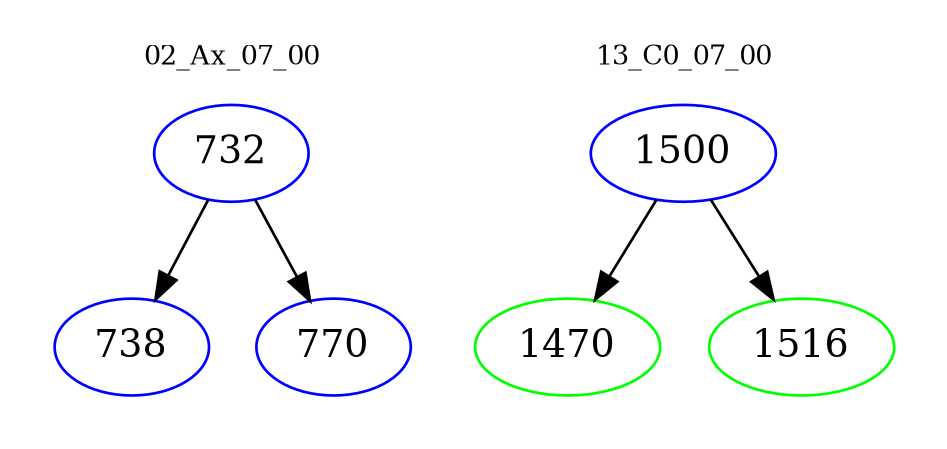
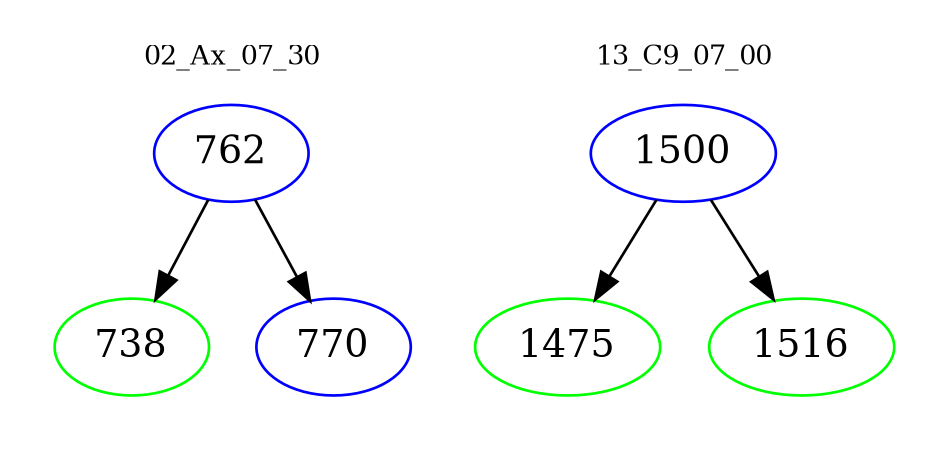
cluster "02_Ax_07_00": label "02_Ax_07_00" -> "02_Ax_07_30"
cluster "13_C0_07_00": label "13_C0_07_00" -> "13_C9_07_00"
node "732": label "732" -> "762"
node "738": color blue -> green
node "1470": label "1470" -> "1475"
